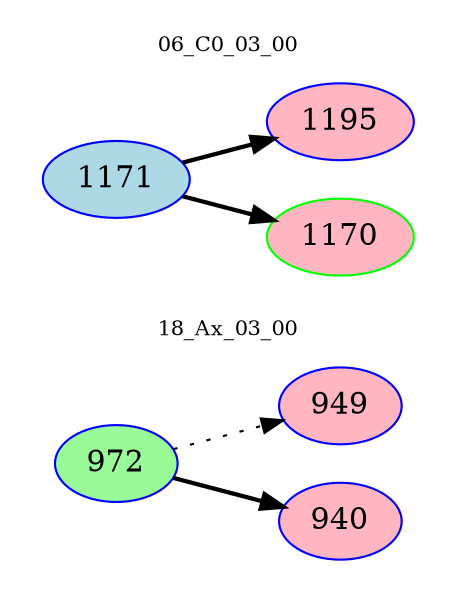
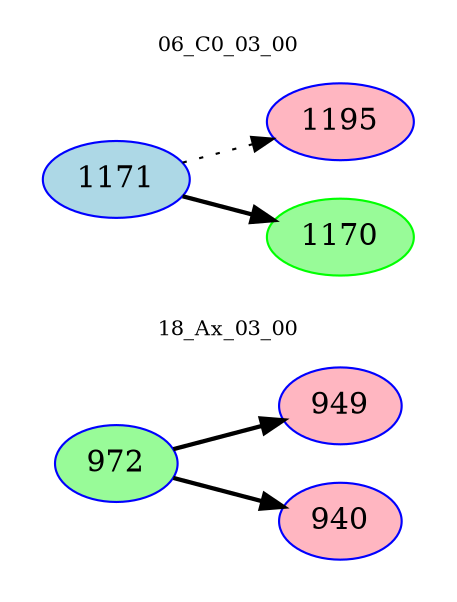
edge "1171" -> "1195": style bold -> dotted
node "1170": fillcolor lightpink -> palegreen
edge "972" -> "949": style dotted -> bold
